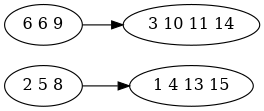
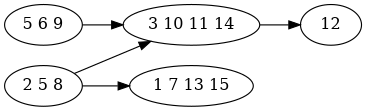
node "6 6 9": label "6 6 9" -> "5 6 9"
node "12": added
edge "2 5 8" -> "3 10 11 14": added
node "1 4 13 15": label "1 4 13 15" -> "1 7 13 15"
